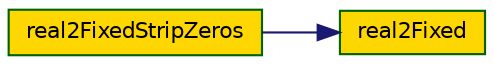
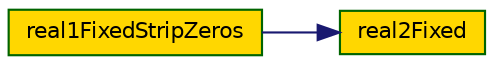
node "real2FixedStripZeros": label "real2FixedStripZeros" -> "real1FixedStripZeros"
